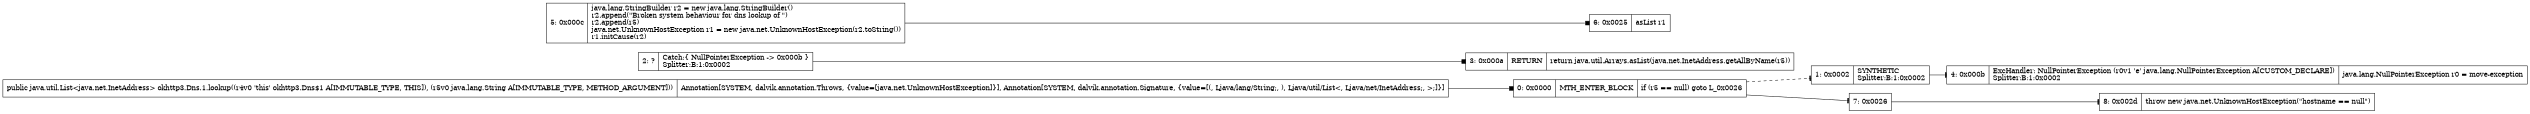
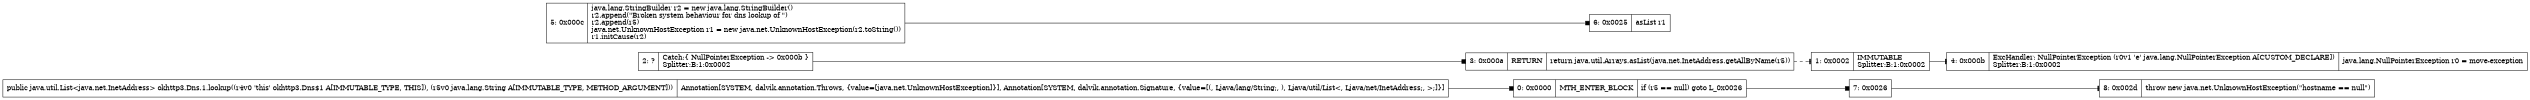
node "1: 0x0002": text "SYNTHETIC" -> "IMMUTABLE"
edge "0: 0x0000" -> "1: 0x0002": now "3: 0x000a" -> "1: 0x0002"
edge "0: 0x0000" -> "7: 0x0026": arrowhead tee -> box
